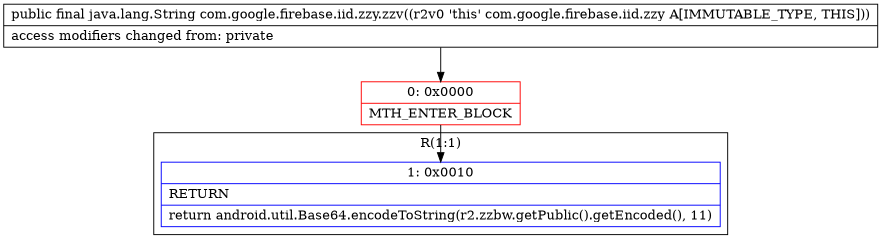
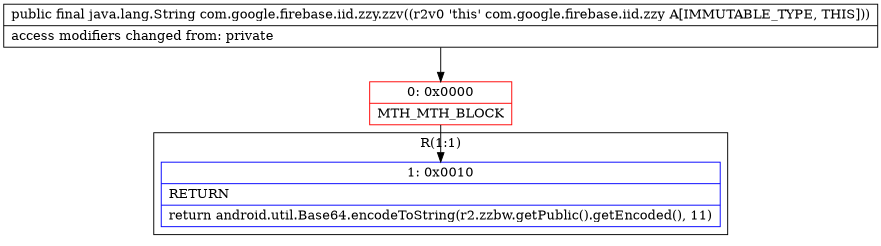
node "0: 0x0000": text "MTH_ENTER_BLOCK" -> "MTH_MTH_BLOCK"
